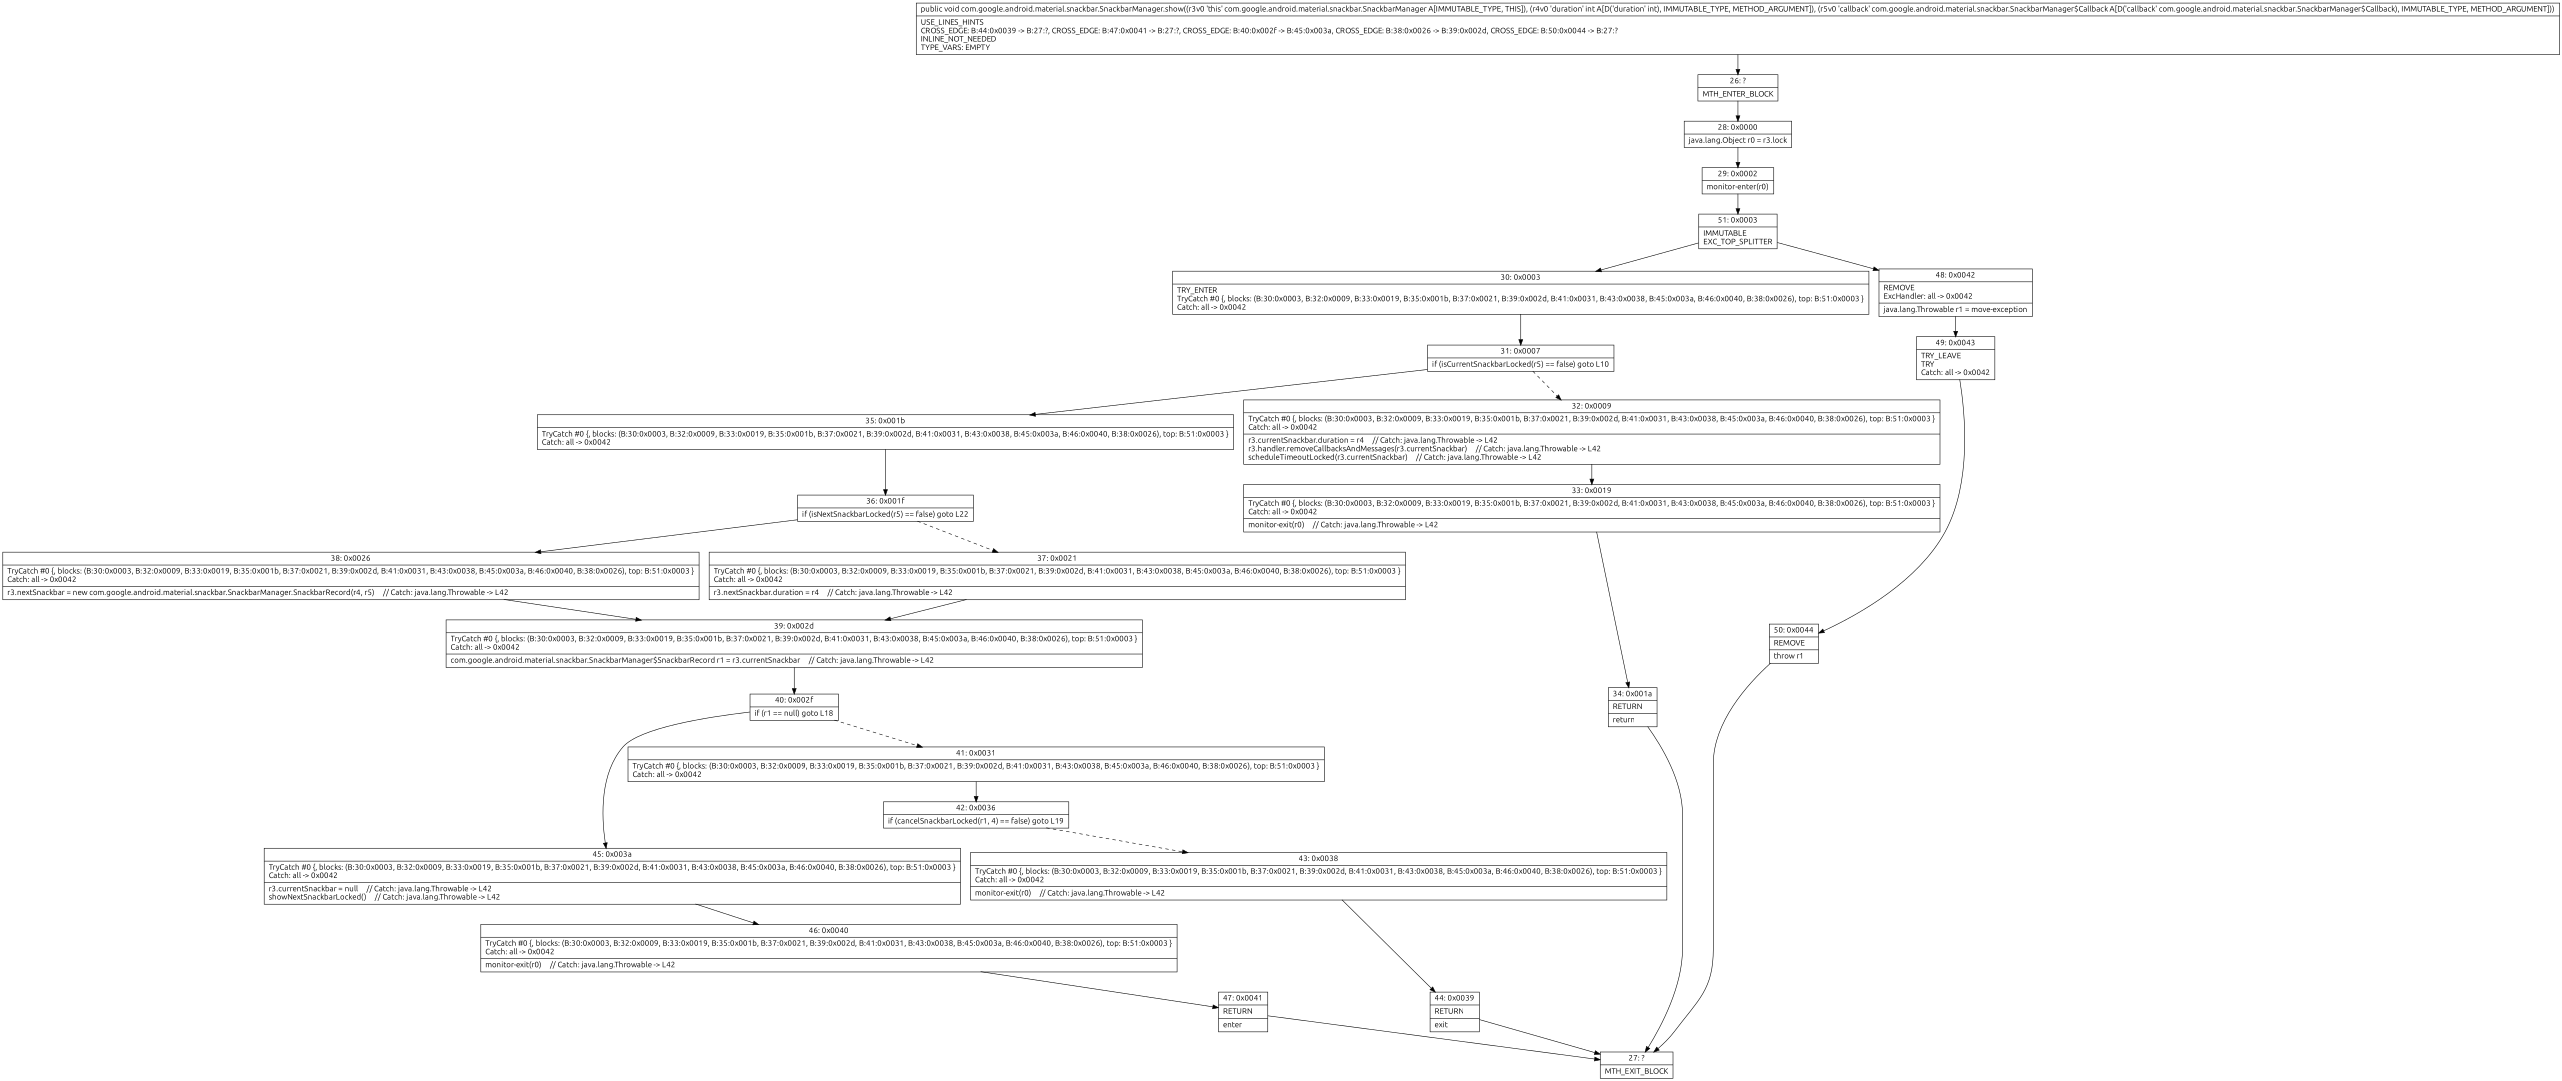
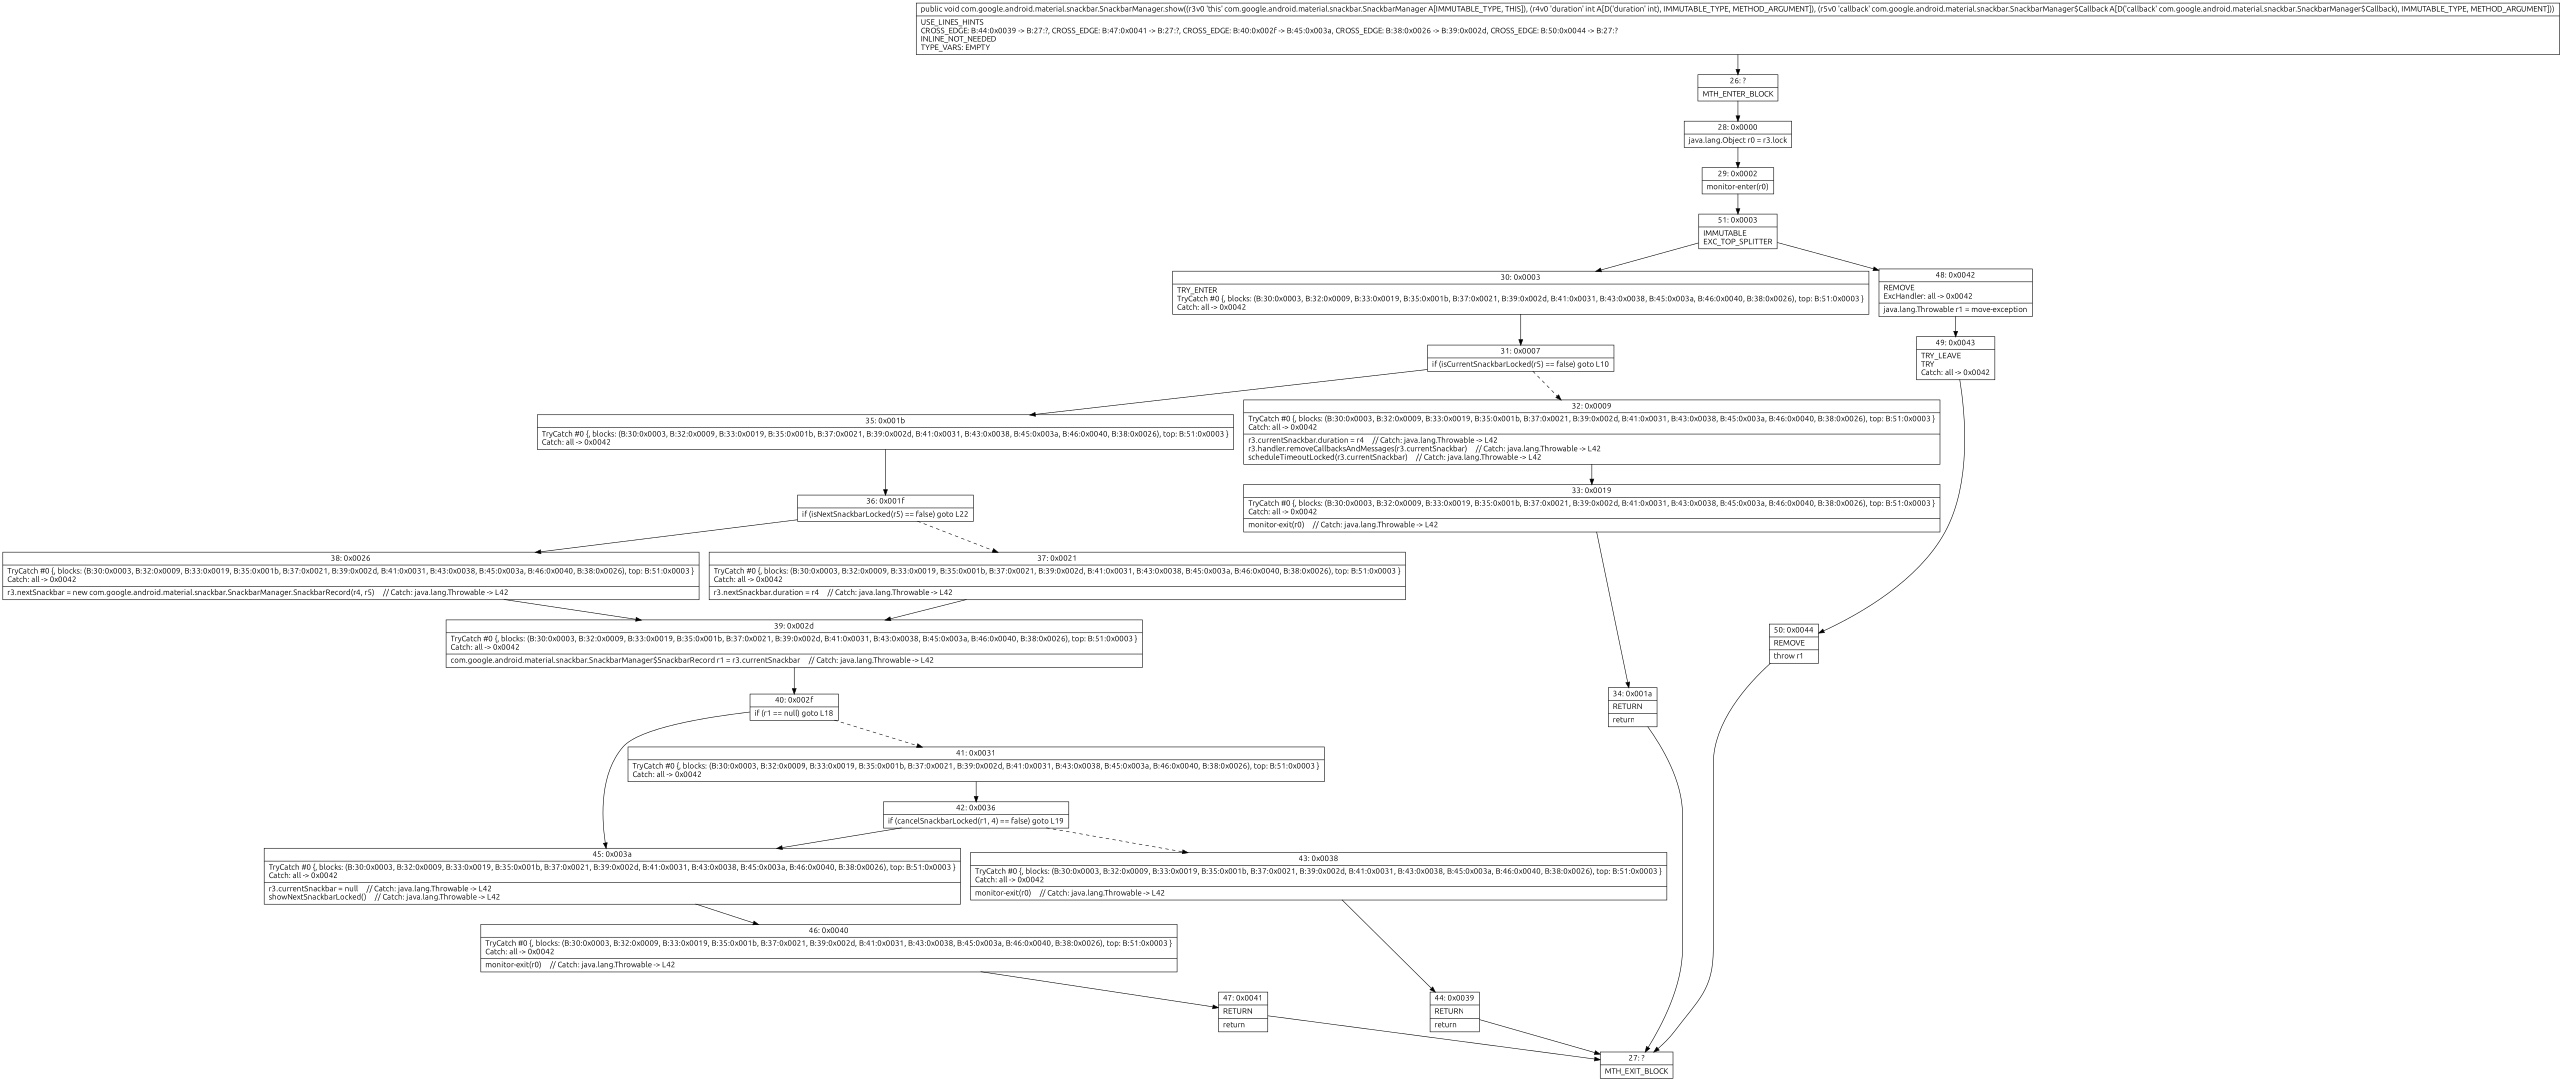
edge "42: 0x0036" -> "45: 0x003a": added
node "47: 0x0041": text "enter" -> "return"
node "44: 0x0039": text "exit" -> "return"
